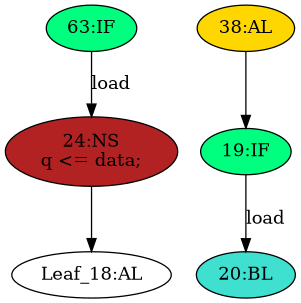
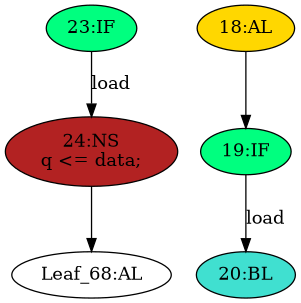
node "63:IF": label "63:IF" -> "23:IF"
node "38:AL": label "38:AL" -> "18:AL"
node "Leaf_18:AL": label "Leaf_18:AL" -> "Leaf_68:AL"
